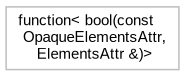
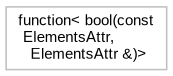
node "function< bool(const OpaqueElementsAttr, ElementsAttr &)>": label "function< bool(const OpaqueElementsAttr, ElementsAttr &)>" -> "function< bool(const ElementsAttr, ElementsAttr &)>"
